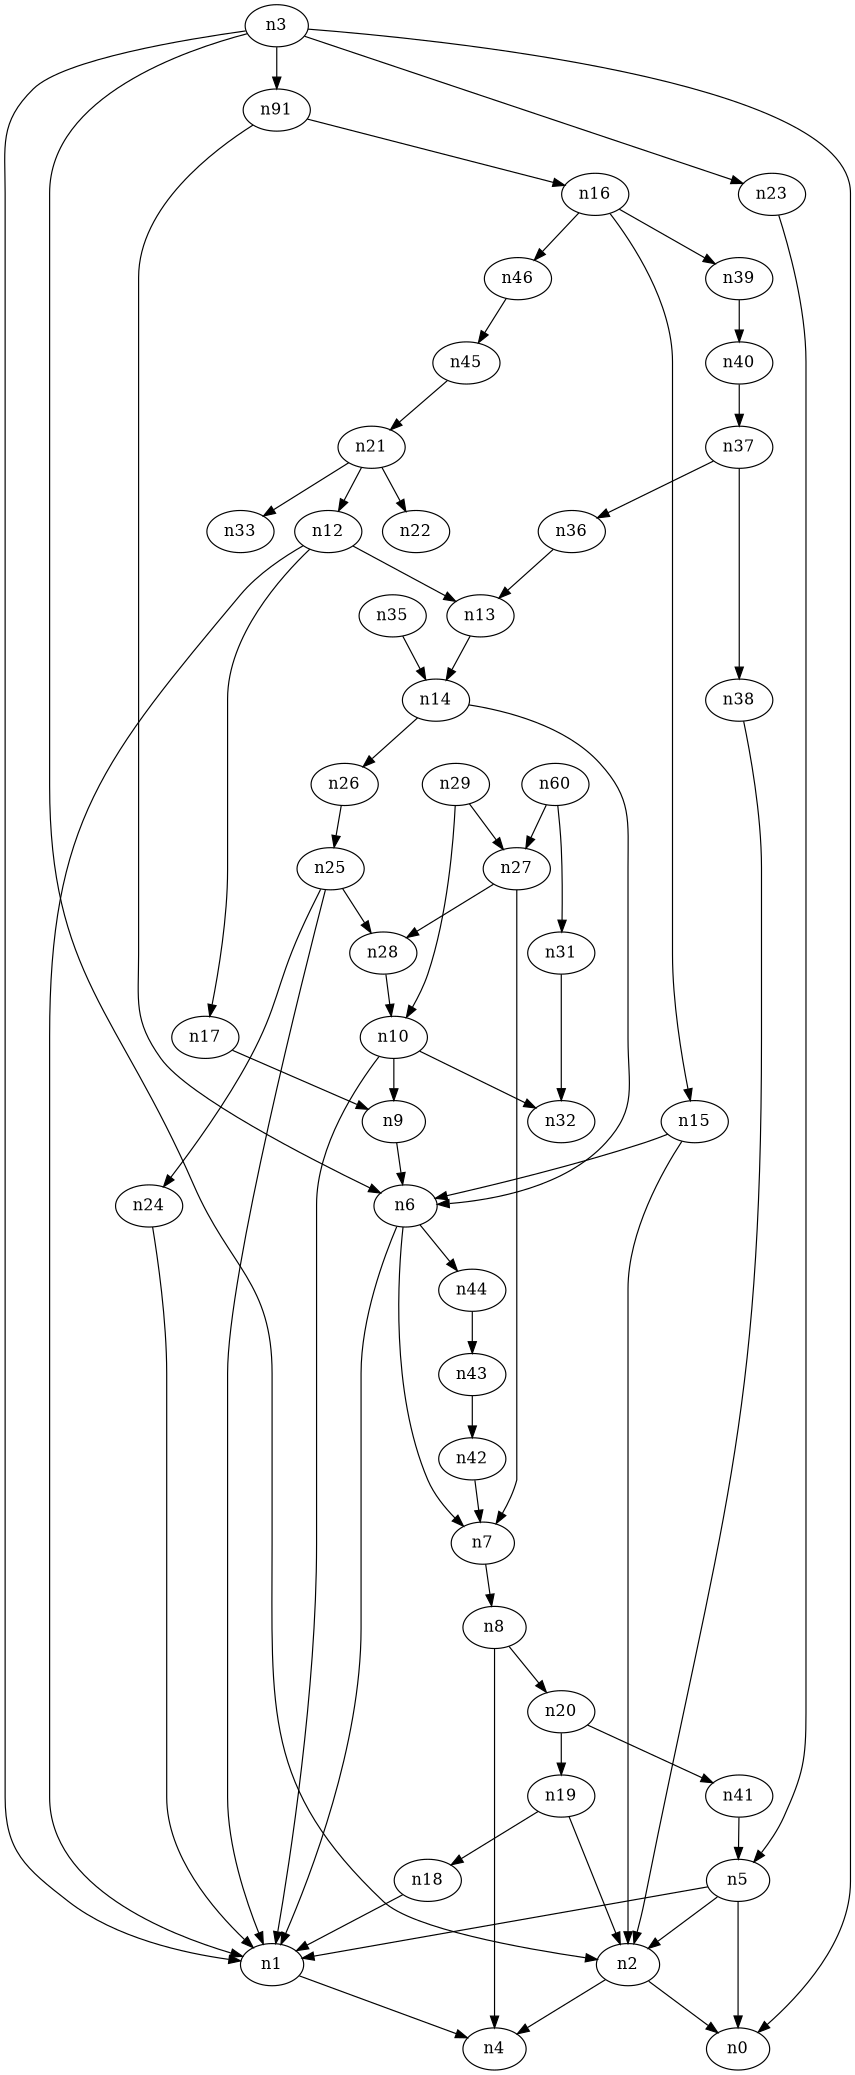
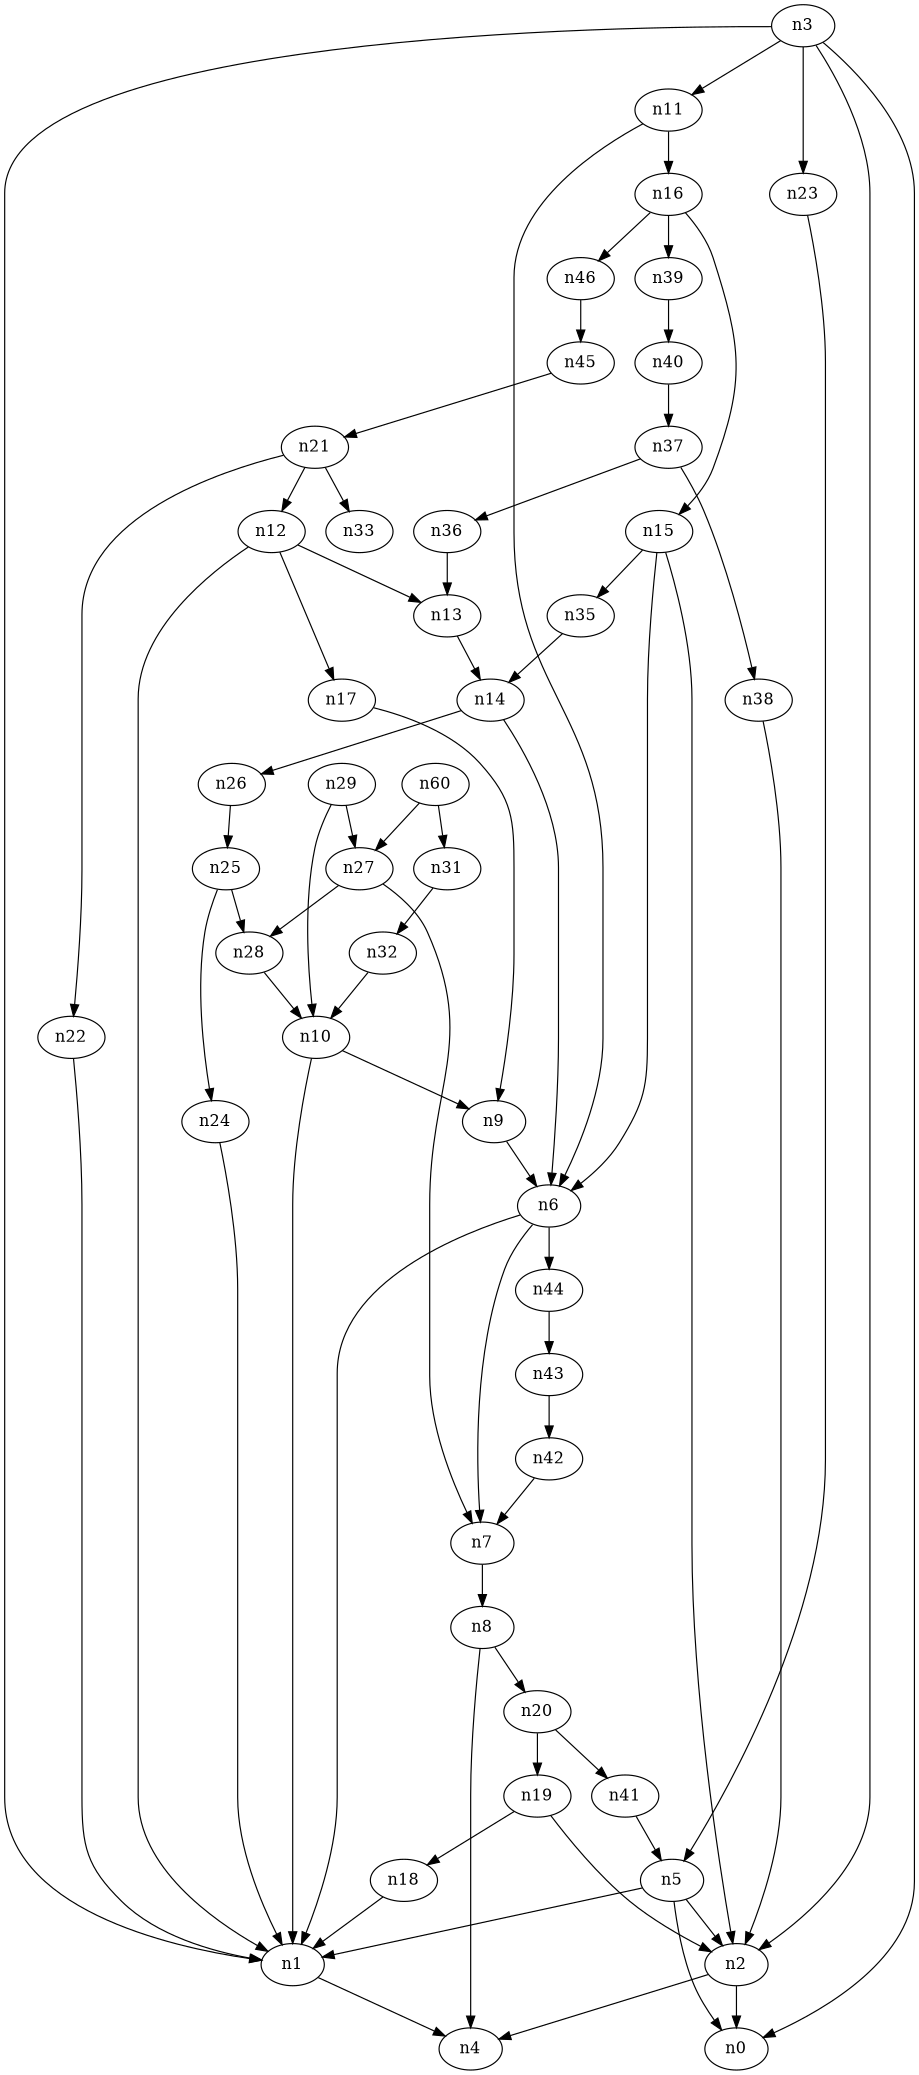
node "n91": label "n91" -> "n11"
edge "n15" -> "n35": added
edge "n10" -> "n32": reversed
edge "n25" -> "n1": now "n22" -> "n1"
